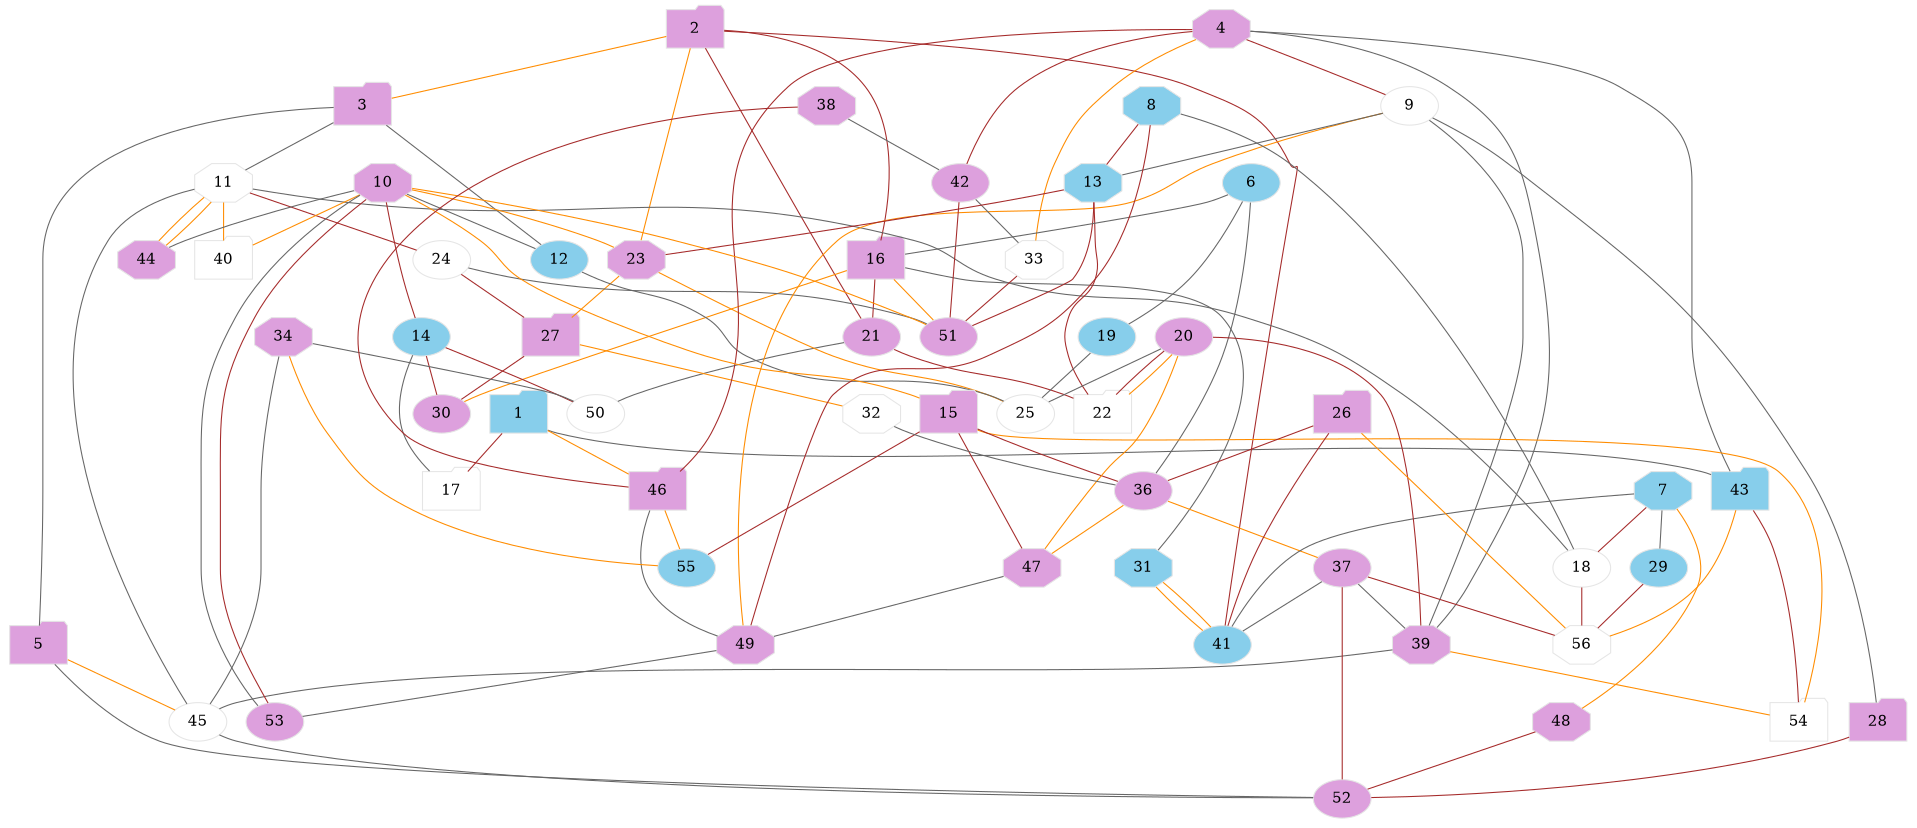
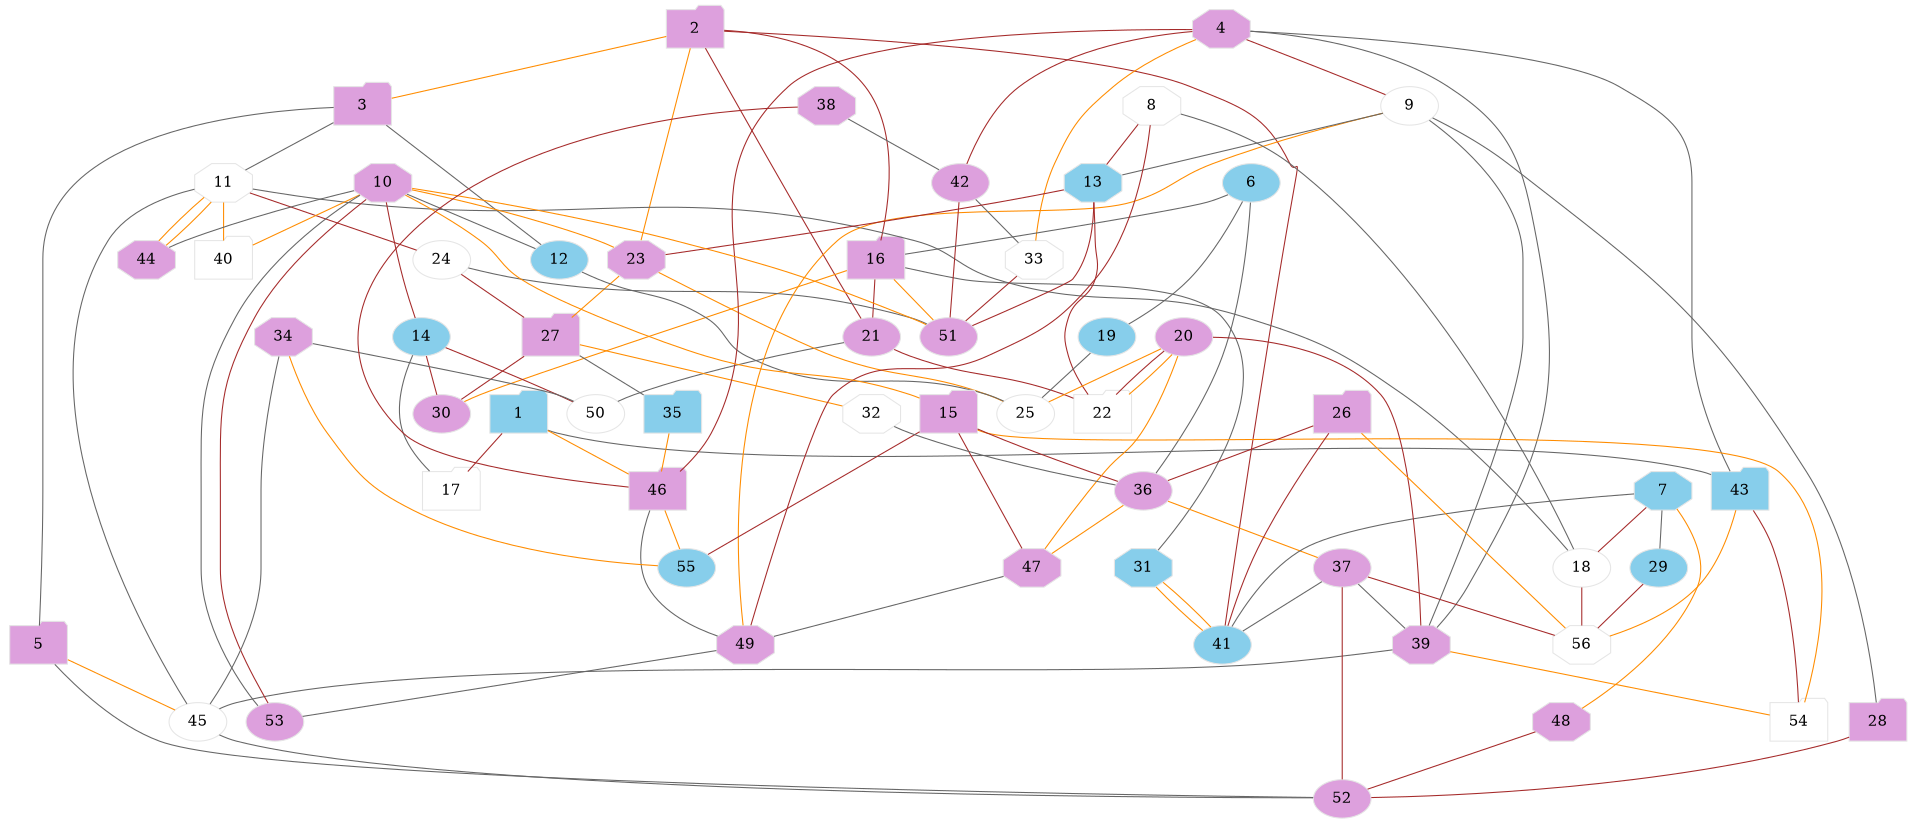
node "8": fillcolor skyblue -> white
edge "20" -- "25": color gray40 -> darkorange
node "35": added
